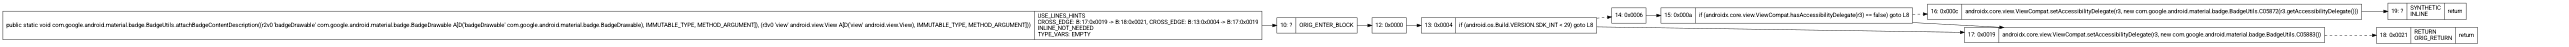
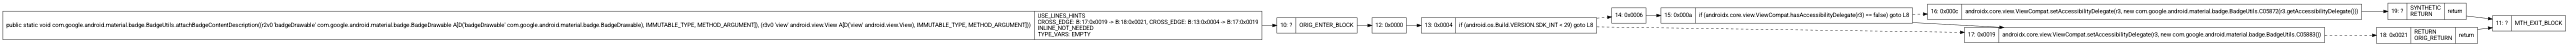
node "19: ?": text "INLINE" -> "RETURN"
node "11: ?": added
edge "13: 0x0004" -> "17: 0x0019": style solid -> dashed
